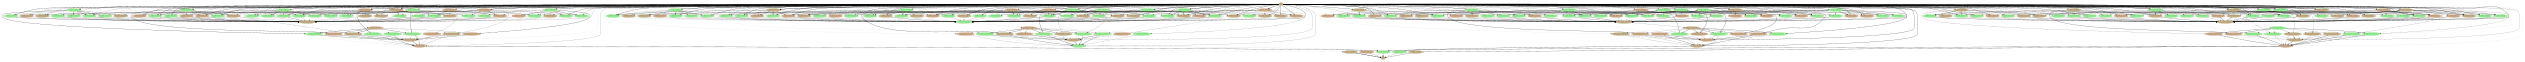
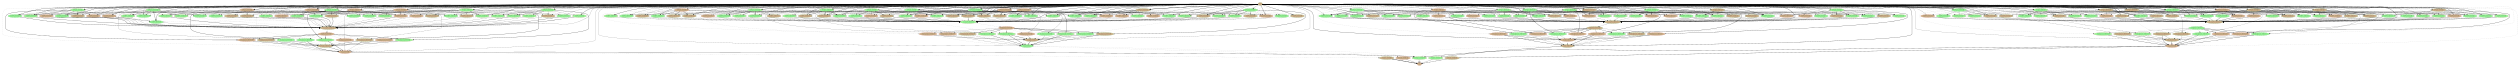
edge "mDiffFit_00000022" -> "mConcatFit_00000046": now "mDiffFit_00000022" -> "mDiffFit_00000028"
